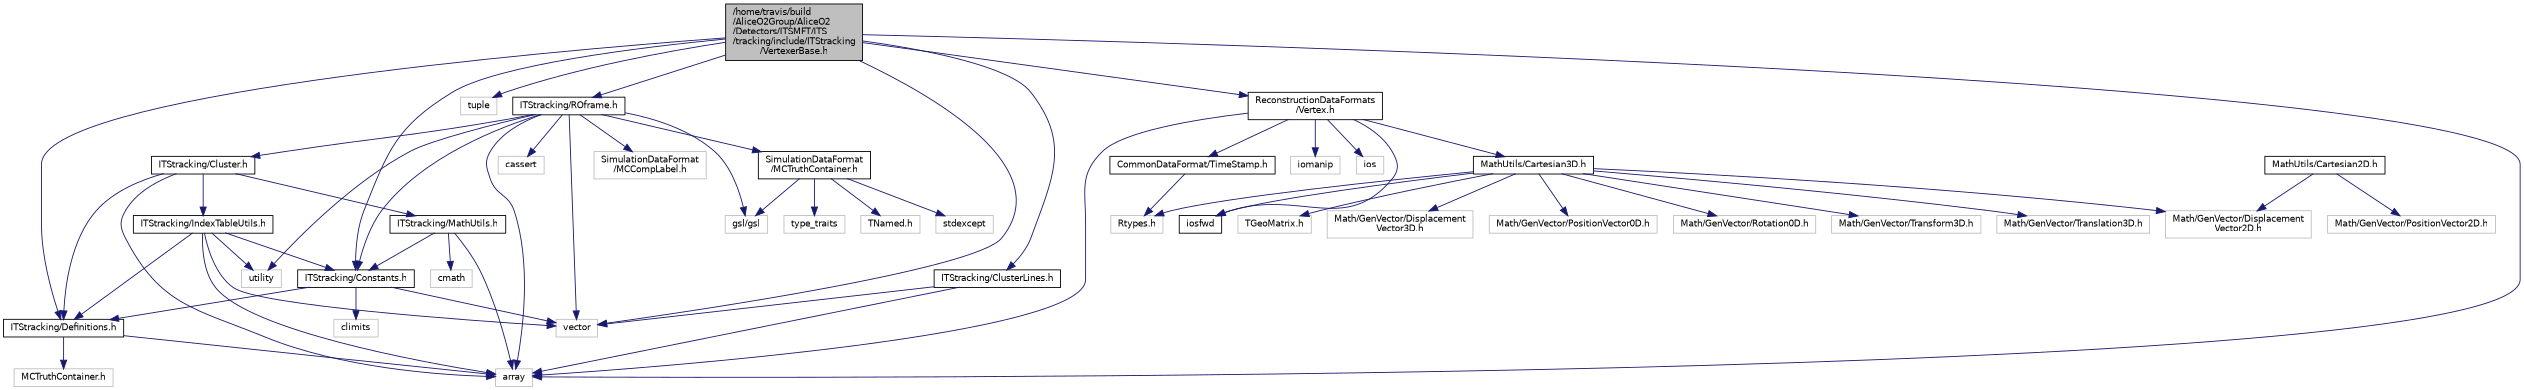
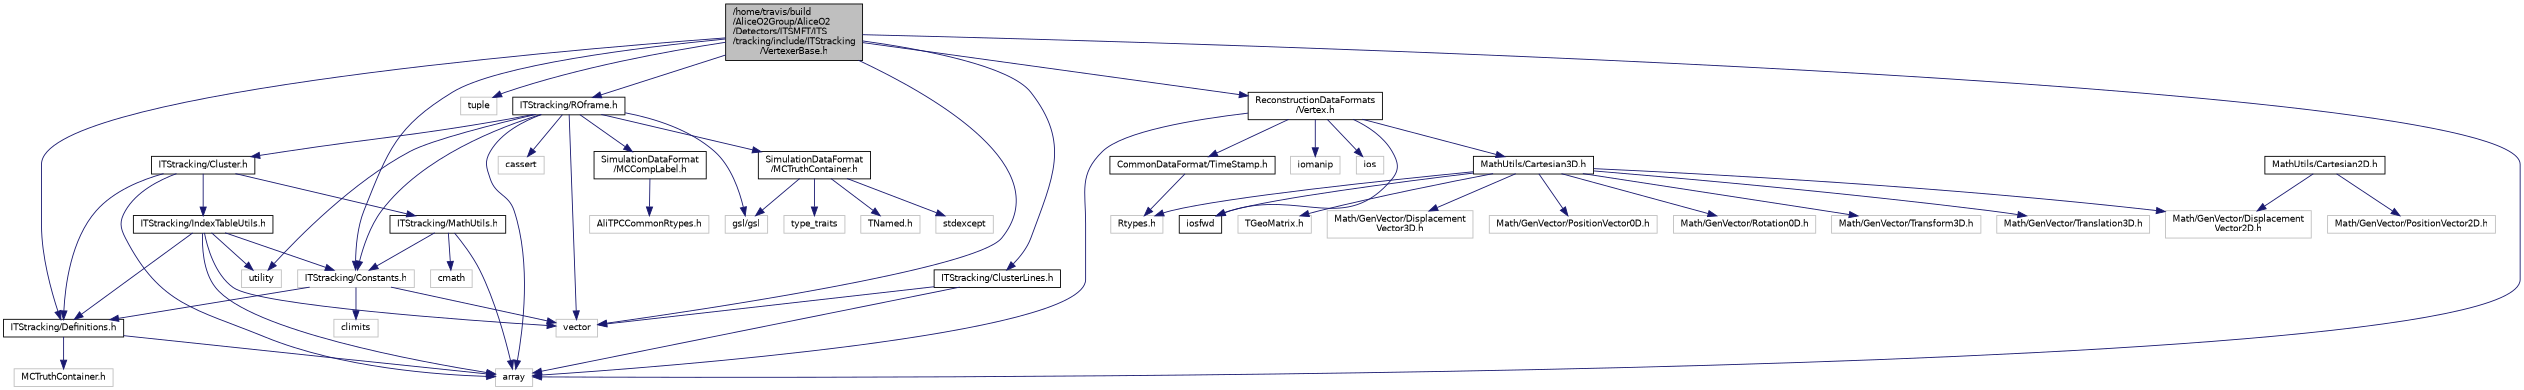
node "SimulationDataFormat /MCCompLabel.h": color grey75 -> black
node "AliTPCCommonRtypes.h": added
node "ITStracking/Constants.h": color black -> grey75
